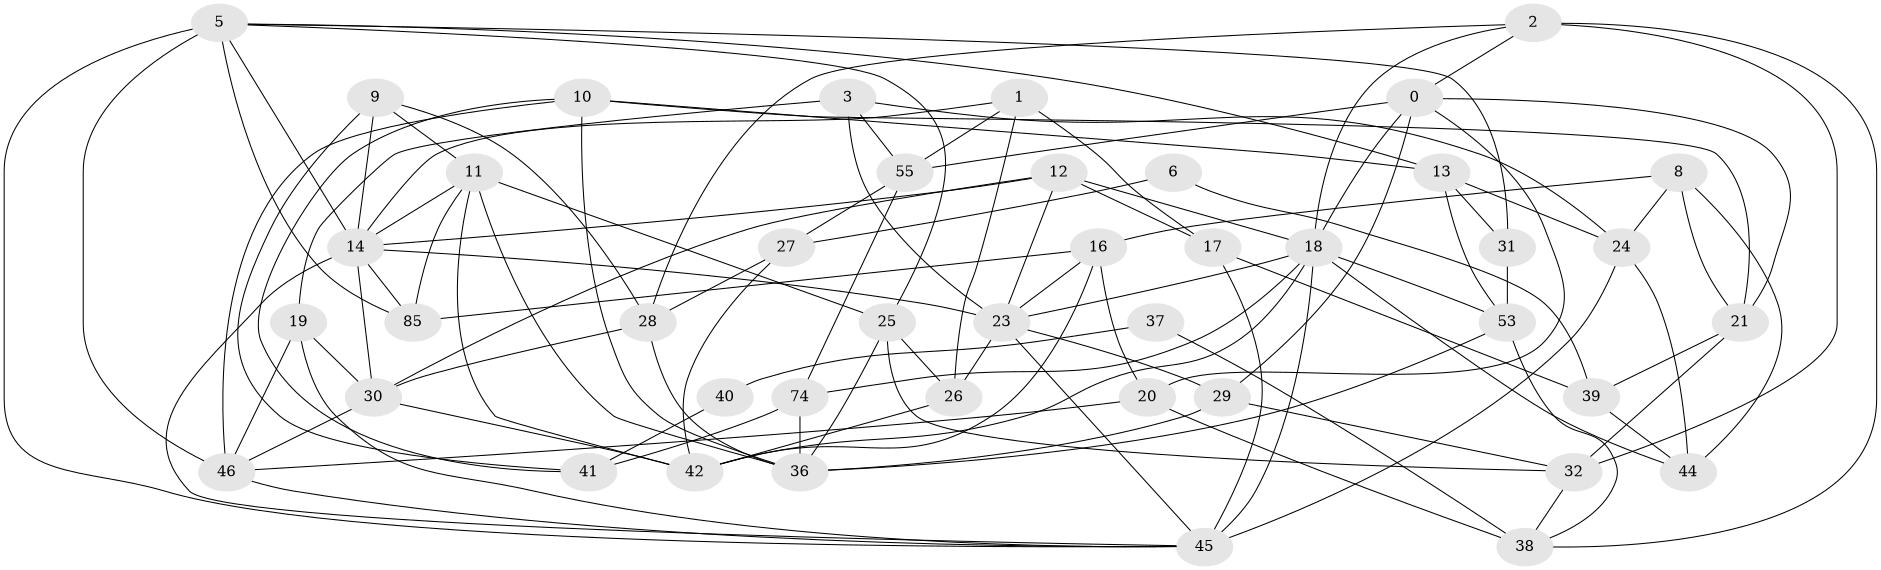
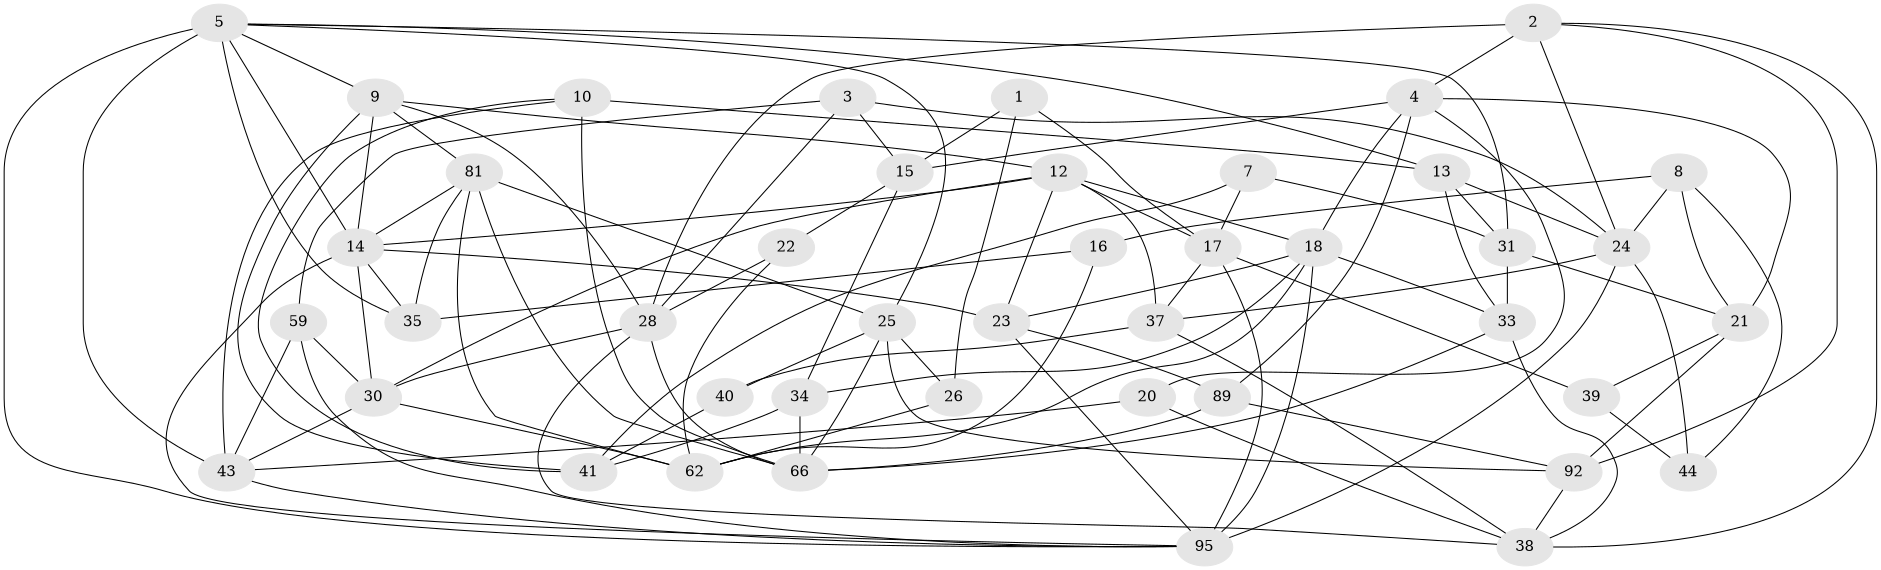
edge "5" -- "9": added
edge "2" -- "18": now "2" -- "24"
node "0": label "0" -> "4"
edge "1" -- "14": removed
edge "10" -- "21": now "31" -- "21"
edge "9" -- "12": added
node "11": label "11" -> "81"
node "55": label "55" -> "15"
node "6": removed
node "7": added
edge "12" -- "37": added
edge "3" -- "23": now "3" -- "28"
node "27": label "27" -> "22"
edge "16" -- "23": removed
edge "17" -- "37": added
edge "24" -- "37": added
node "19": label "19" -> "59"
node "85": label "85" -> "35"
edge "16" -- "20": removed
node "53": label "53" -> "33"
edge "25" -- "40": added
edge "23" -- "26": removed
edge "18" -- "44": removed
node "74": label "74" -> "34"
node "29": label "29" -> "89"
node "46": label "46" -> "43"
node "42": label "42" -> "62"
node "36": label "36" -> "66"
node "32": label "32" -> "92"
edge "28" -- "38": added
node "45": label "45" -> "95"
